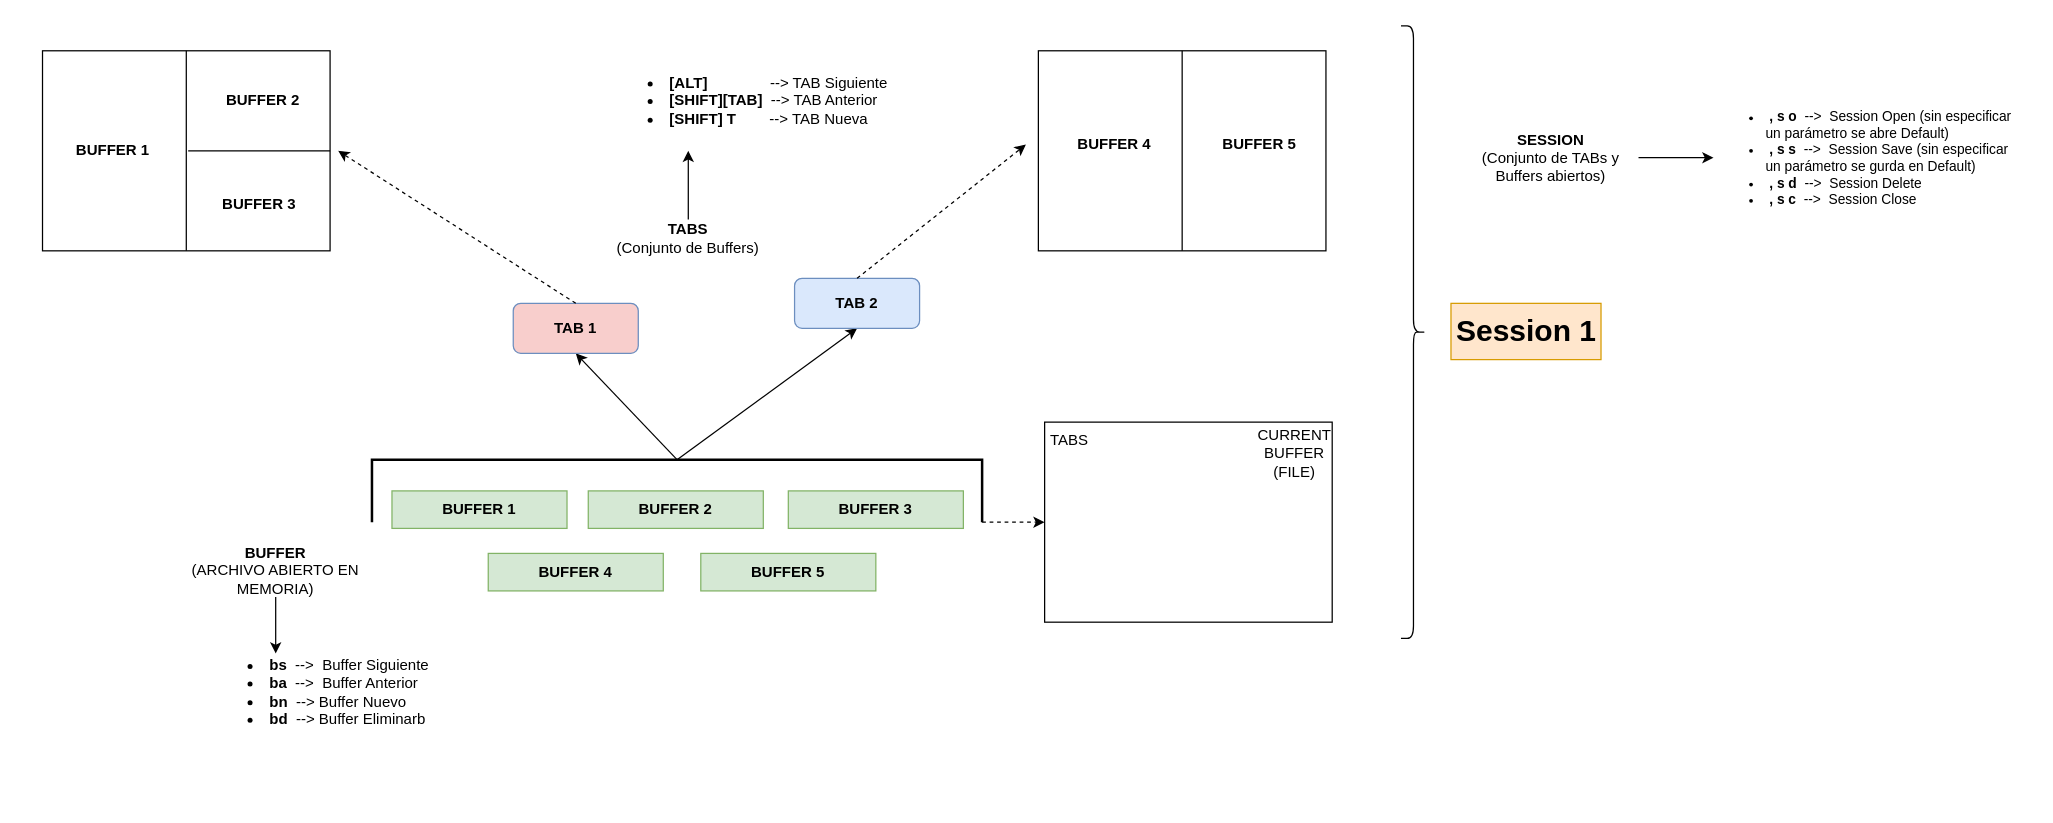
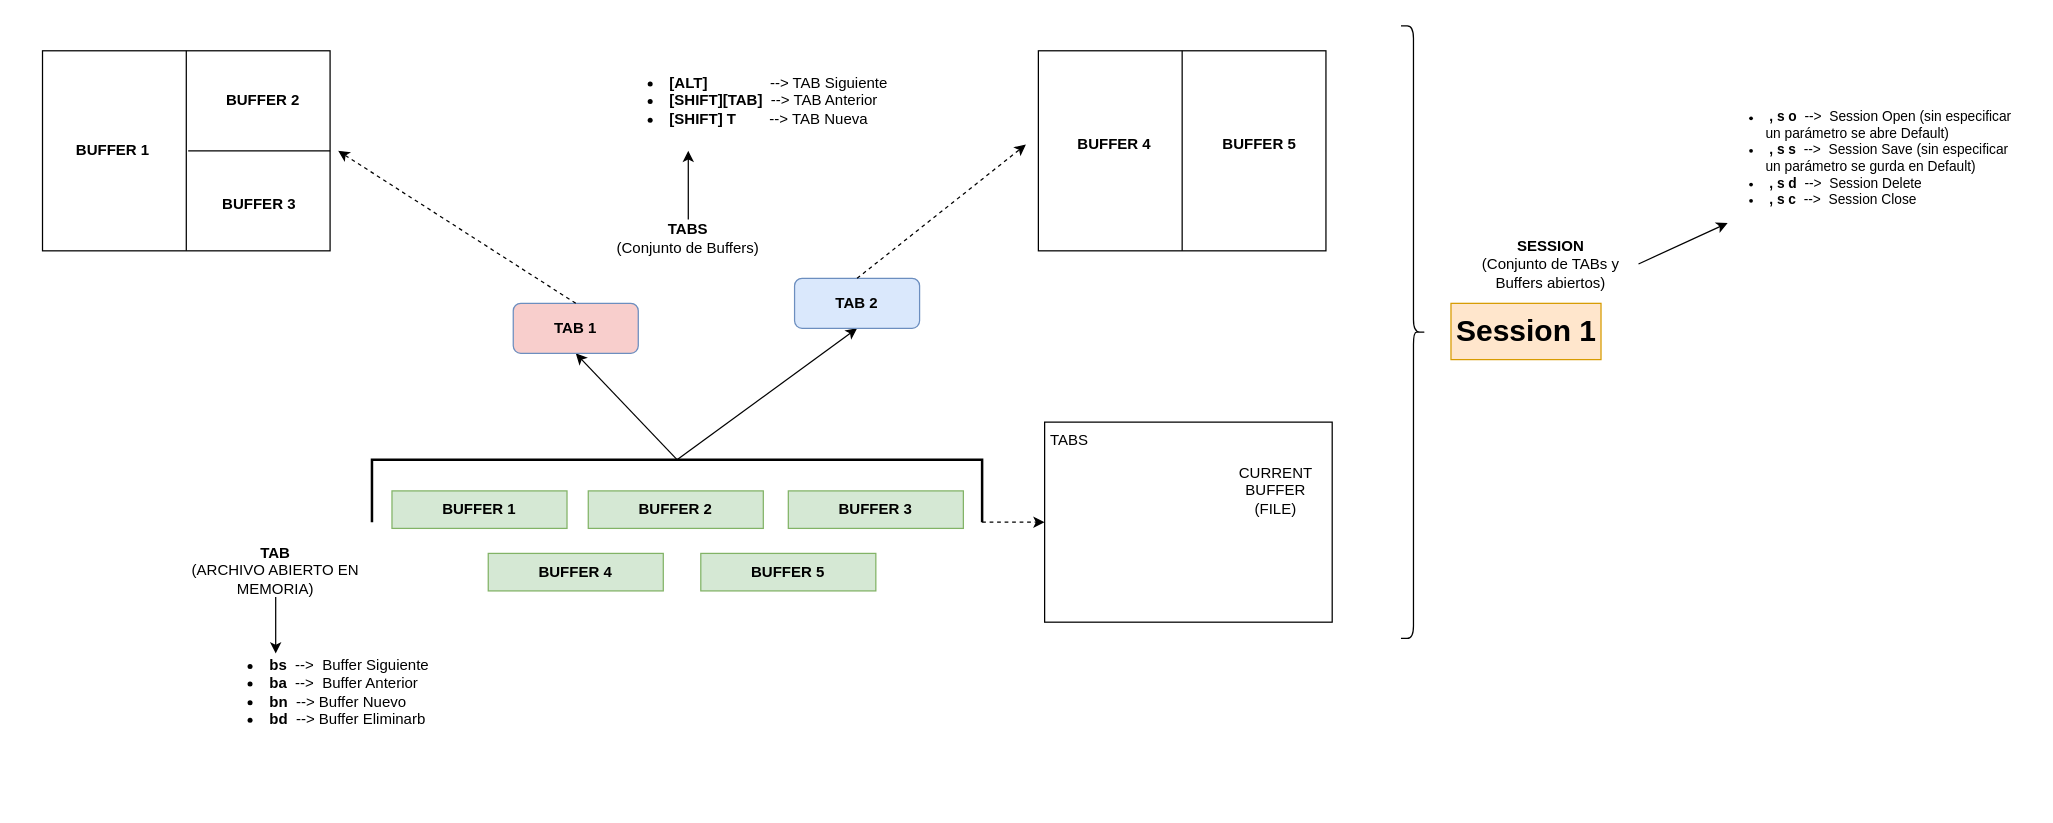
node "SESSION (Conjunto de TABs y Buffers abiertos)": moved (1551, 158) -> (1551, 264)
node "CURRENT BUFFER (FILE)": moved (1294, 453) -> (1276, 491)
node "BUFFER (ARCHIVO ABIERTO EN MEMORIA)": label "BUFFER (ARCHIVO ABIERTO EN MEMORIA)" -> "TAB (ARCHIVO ABIERTO EN MEMORIA)"
